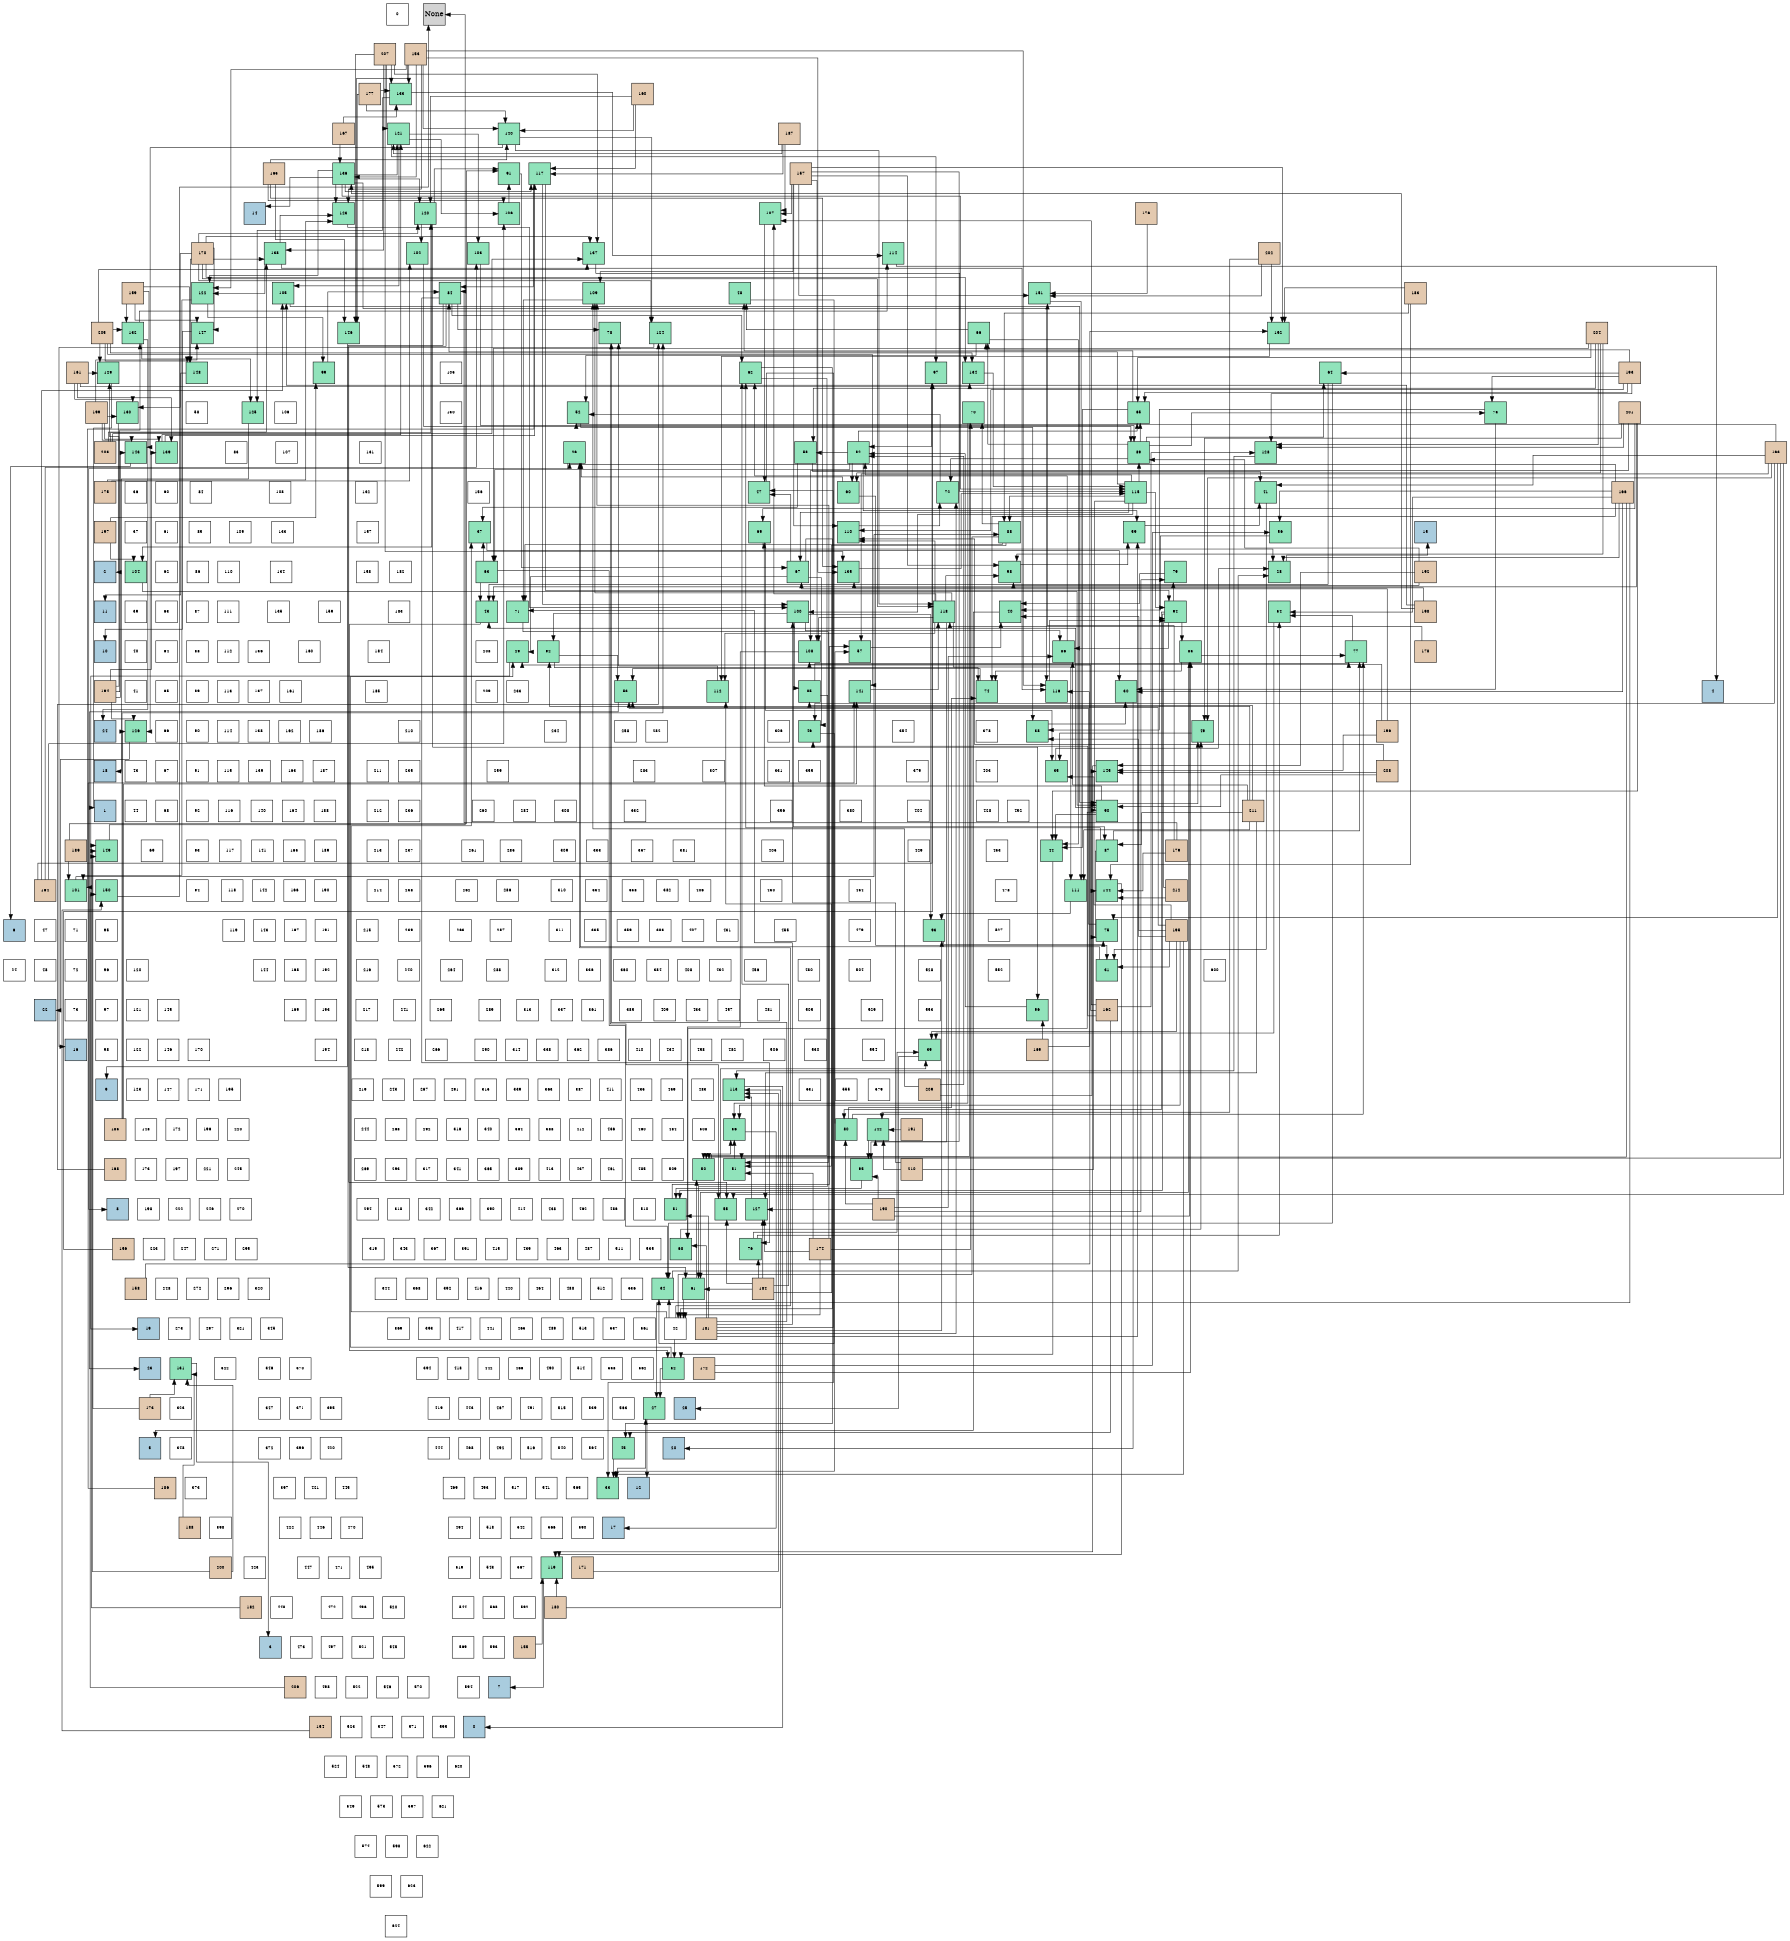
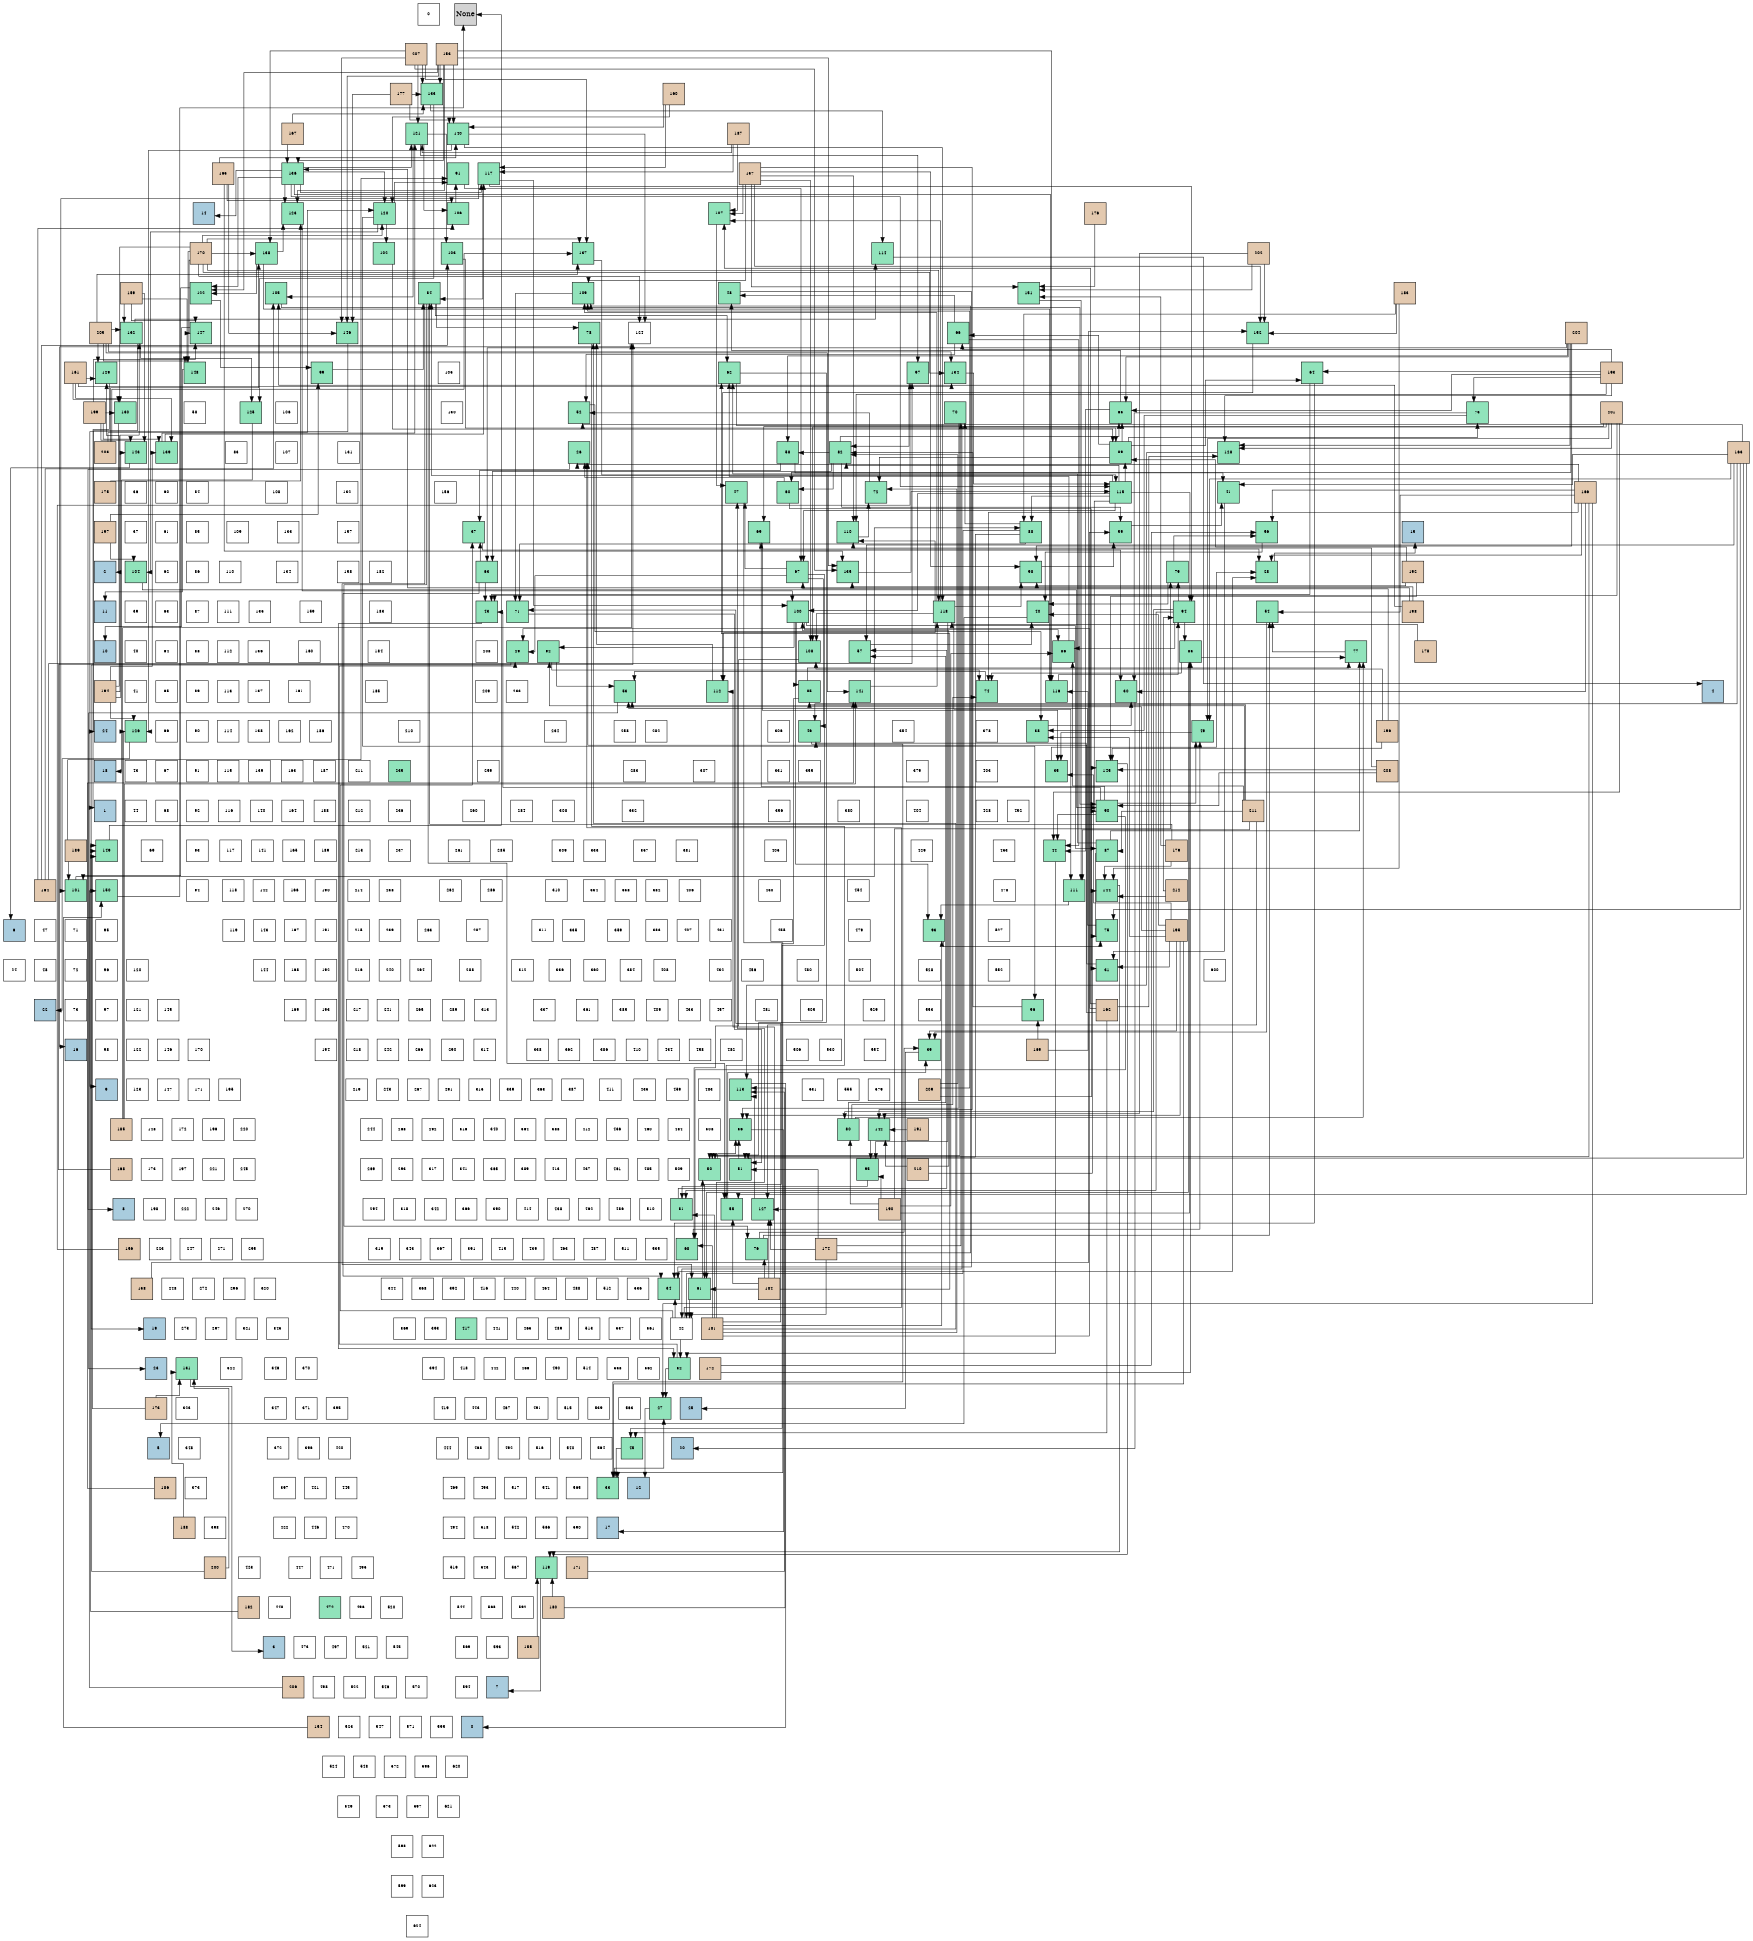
node "124": fillcolor #91e3bb -> #ffffff
edge "175" -> "102": removed
edge "79" -> "56": added
node "235": fillcolor #ffffff -> #91e3bb
node "417": fillcolor #ffffff -> #91e3bb
node "472": fillcolor #ffffff -> #91e3bb
node "574": removed
